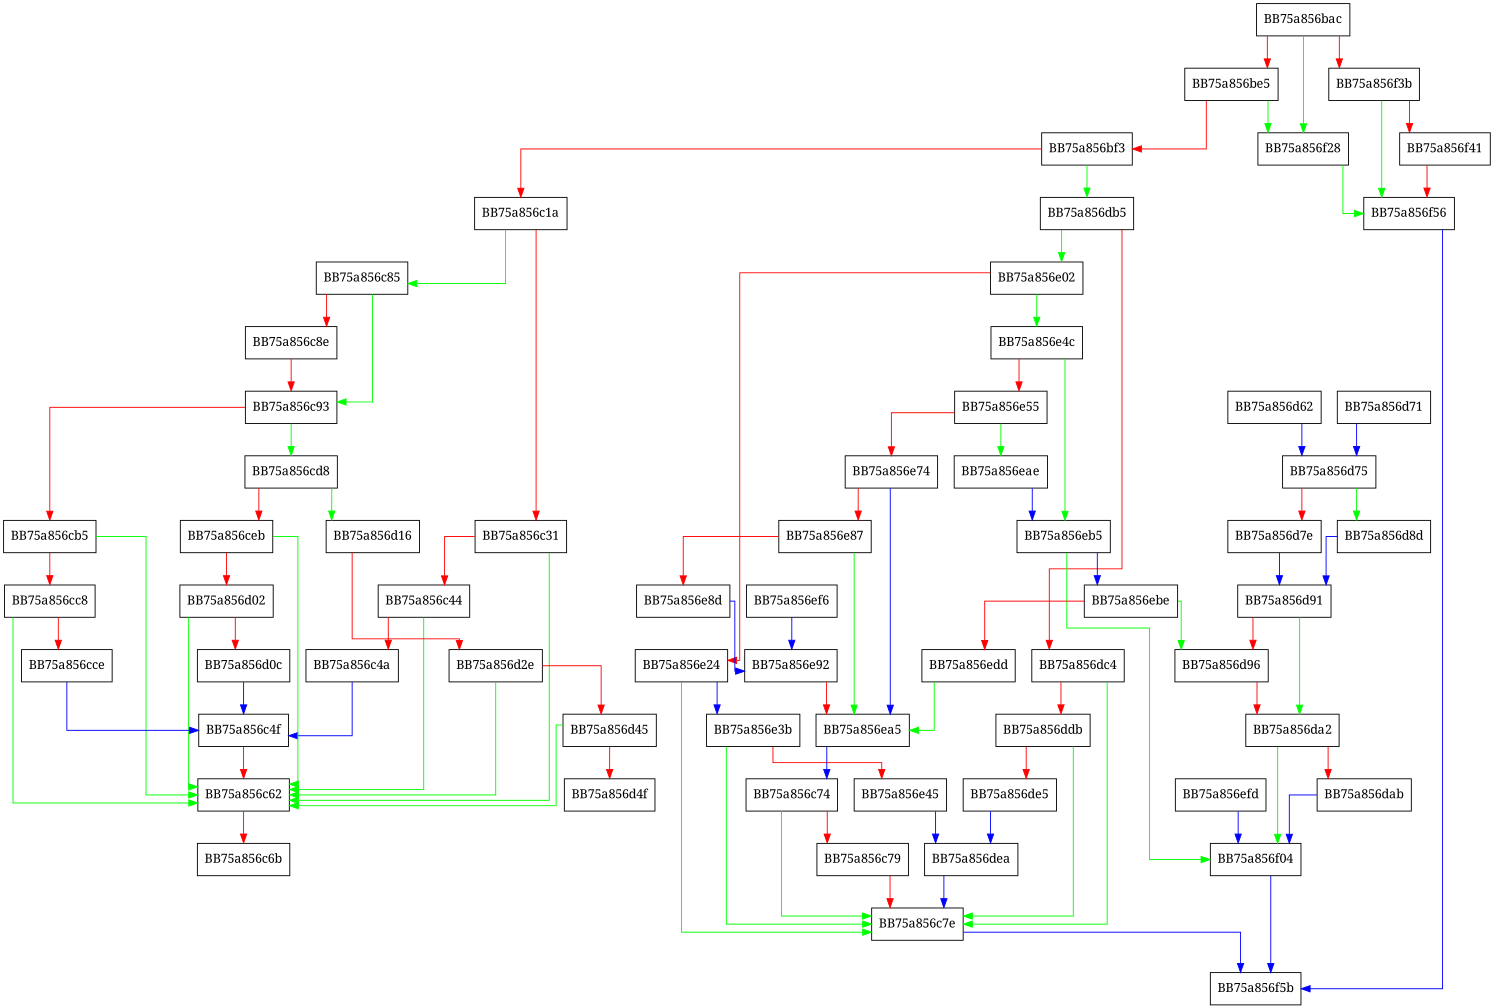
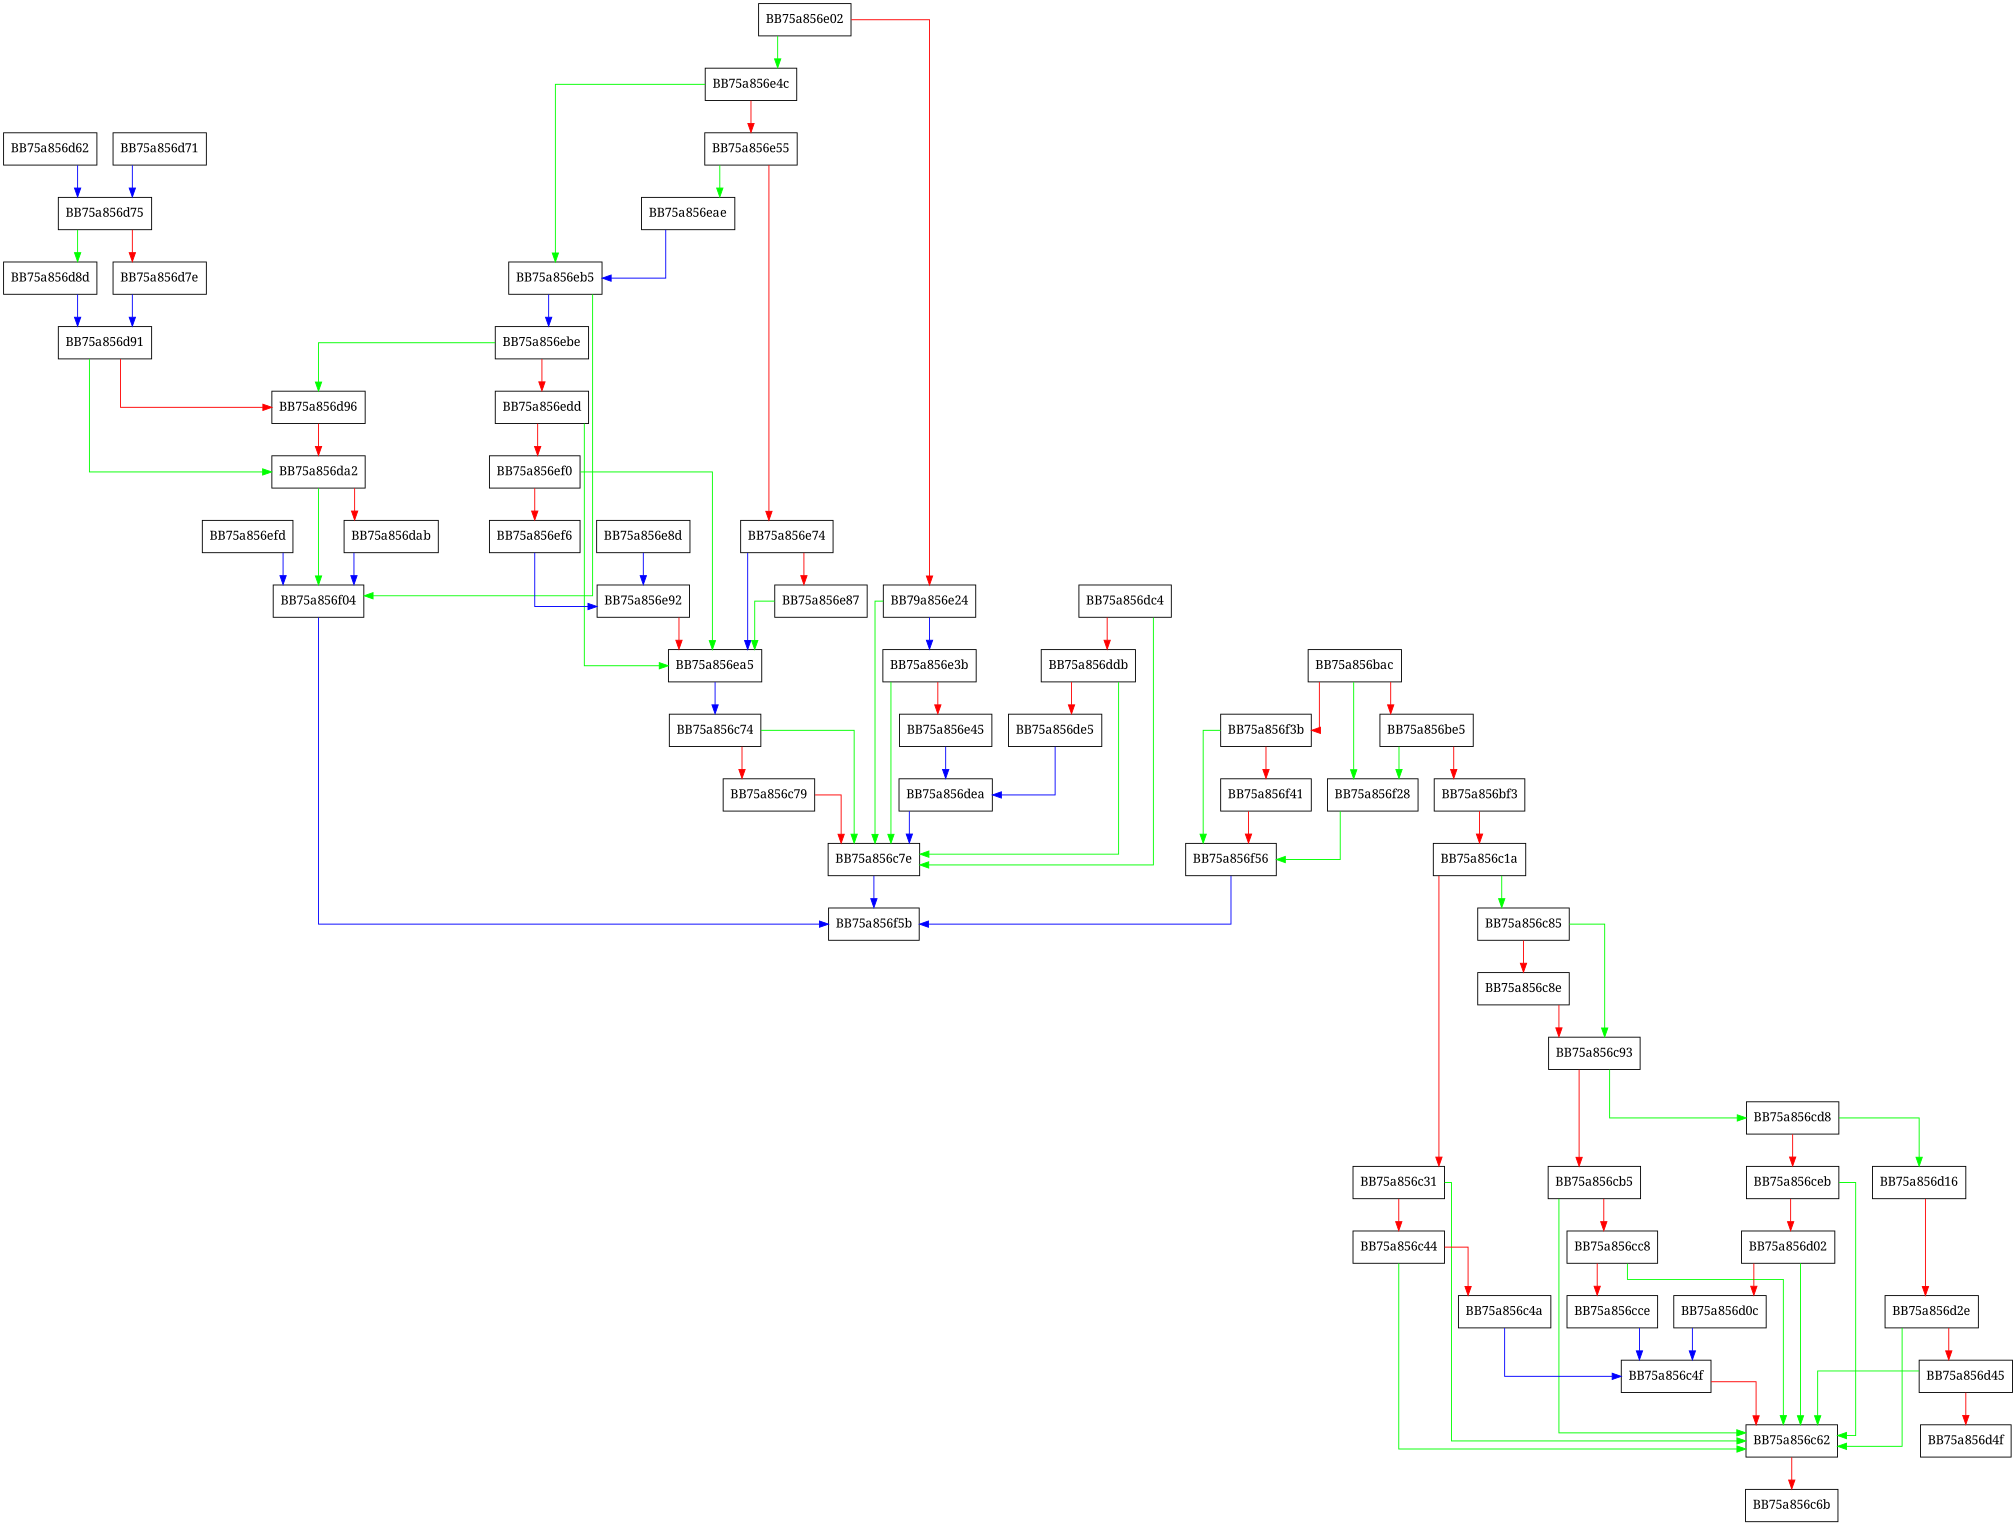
node "BB75a856db5": removed
node "BB75a856ef0": added
edge "BB75a856e87" -> "BB75a856e8d": removed
node "BB75a856e24": label "BB75a856e24" -> "BB79a856e24"
